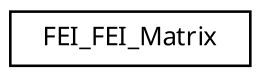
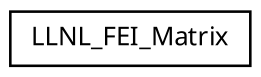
node "FEI_FEI_Matrix": label "FEI_FEI_Matrix" -> "LLNL_FEI_Matrix"
